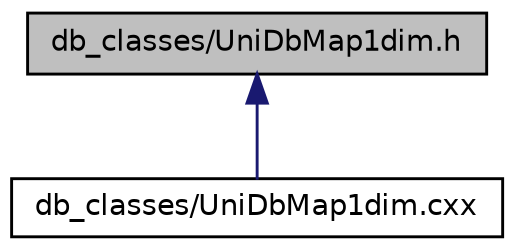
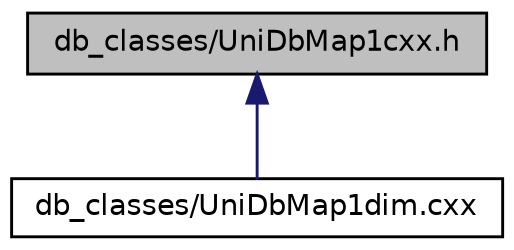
node "db_classes/UniDbMap1dim.h": label "db_classes/UniDbMap1dim.h" -> "db_classes/UniDbMap1cxx.h"
